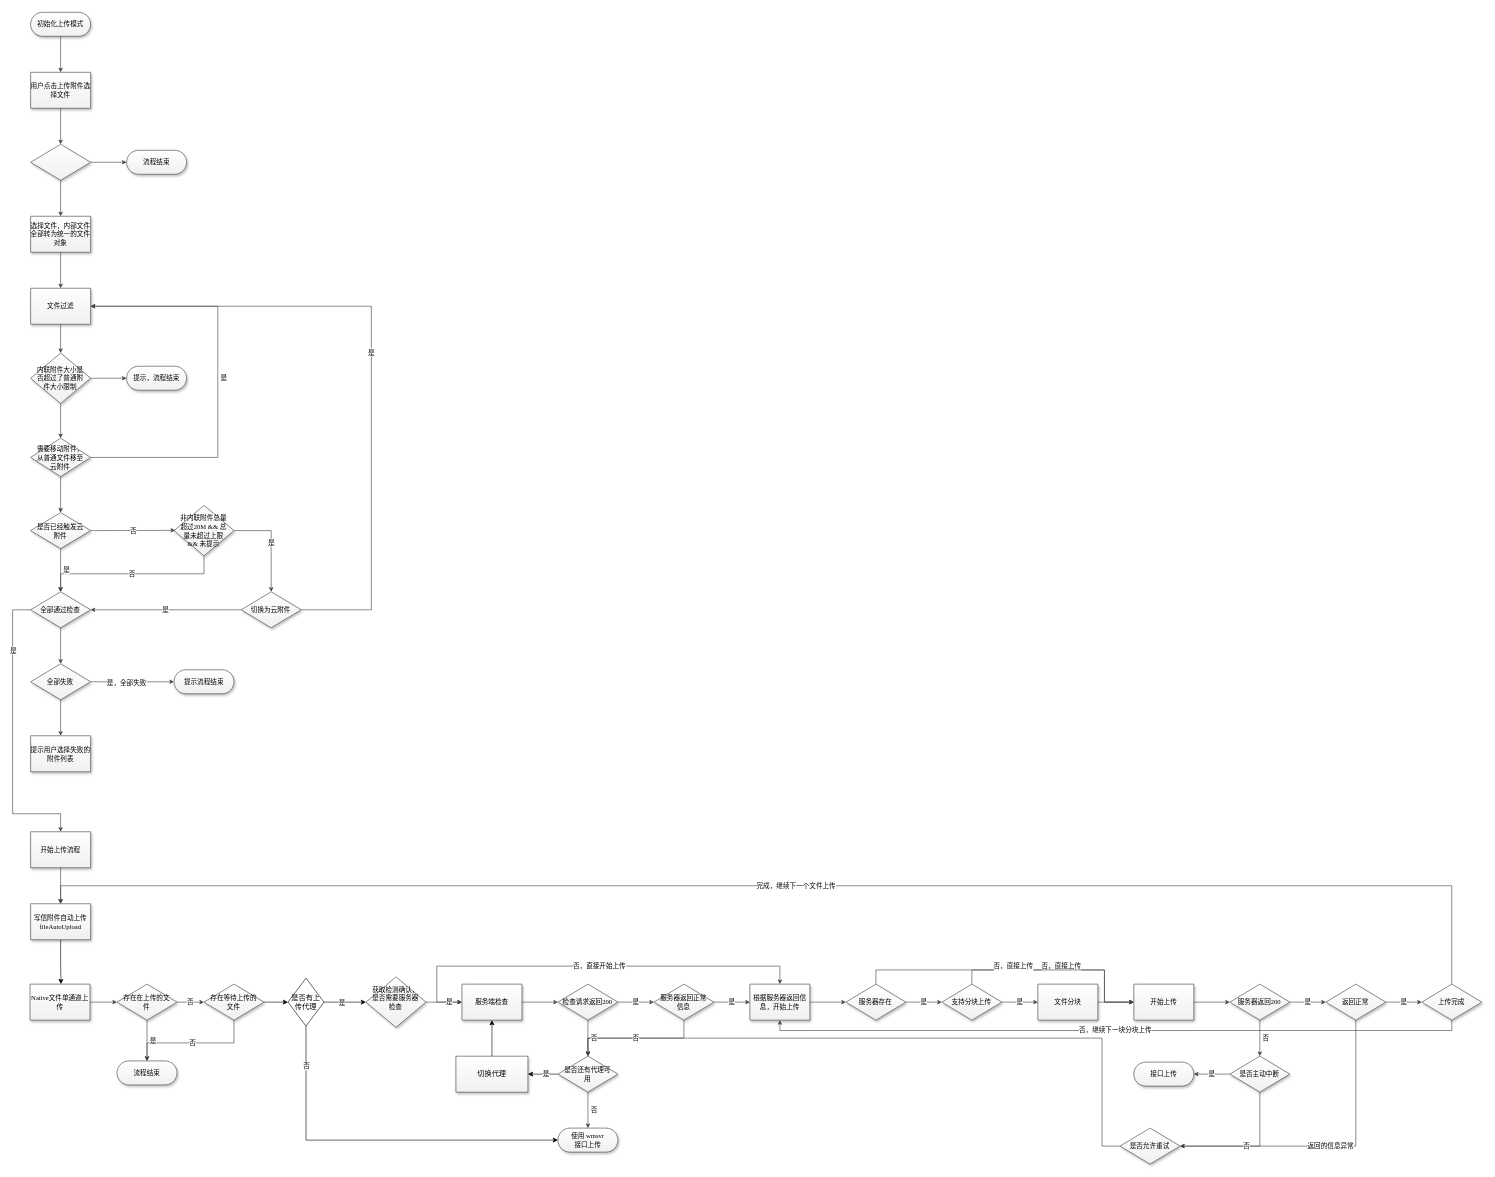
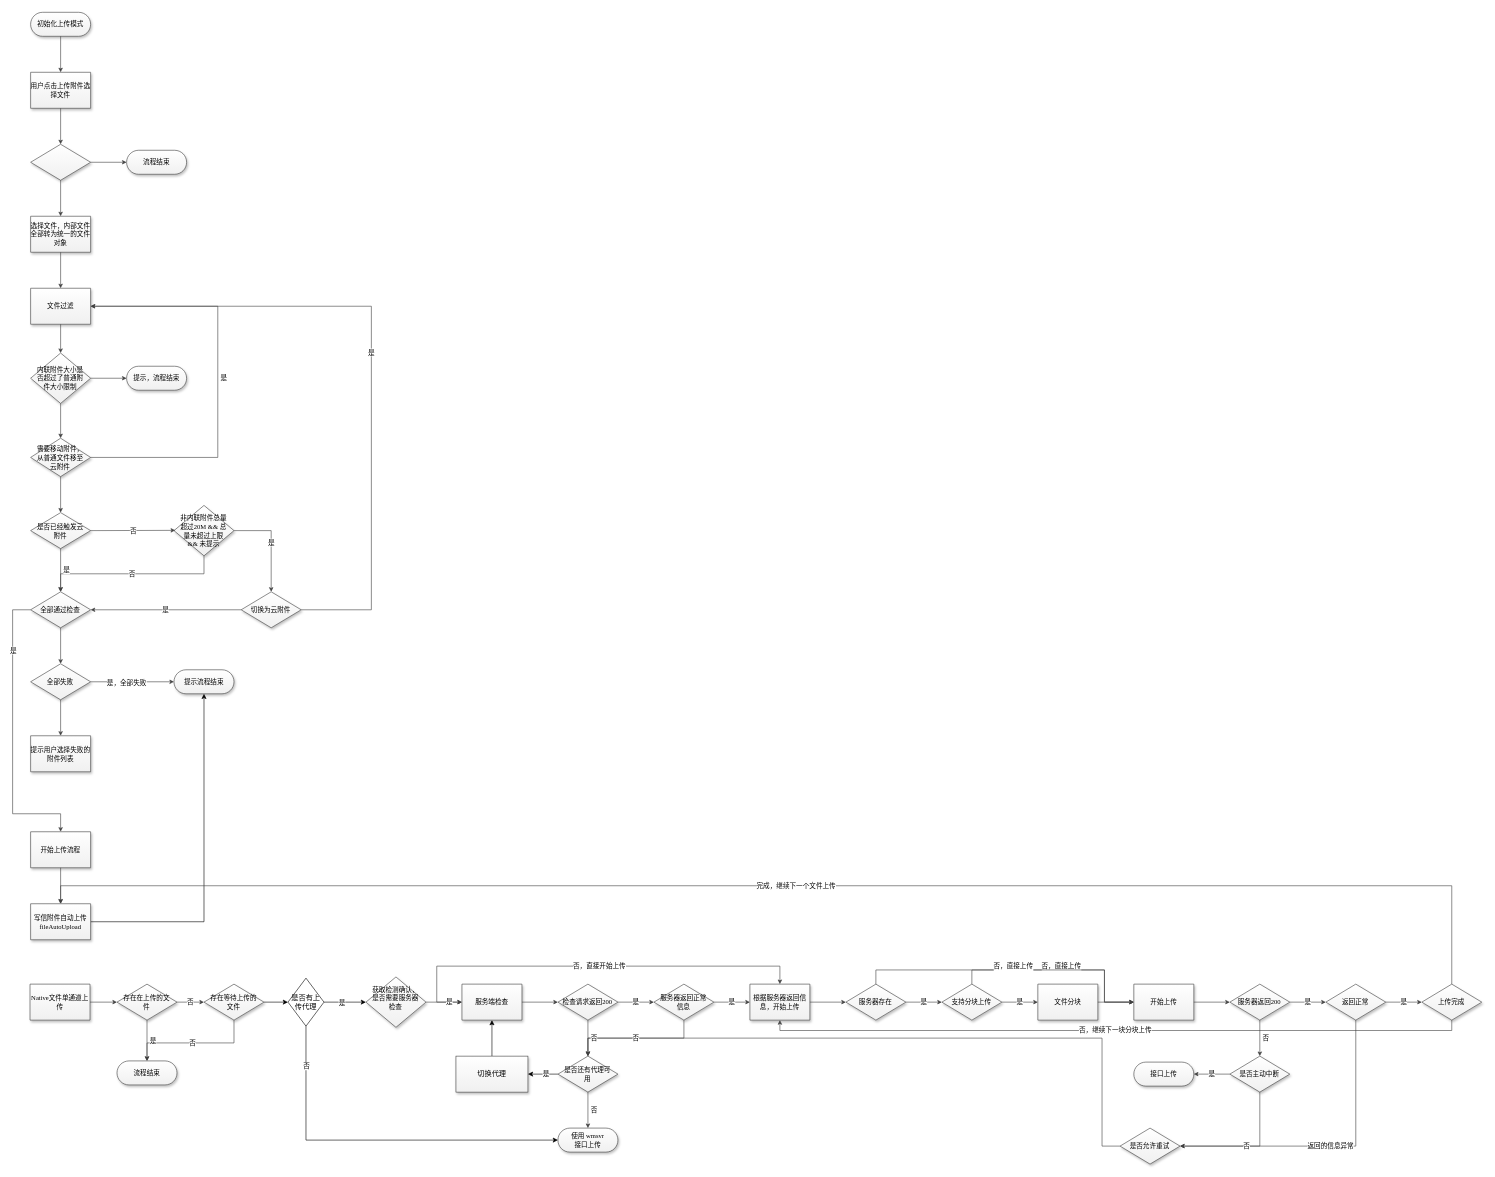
edge "写信附件自动上传 fileAutoUpload" -> "Native文件单通道上传": now "写信附件自动上传 fileAutoUpload" -> "提示流程结束"
